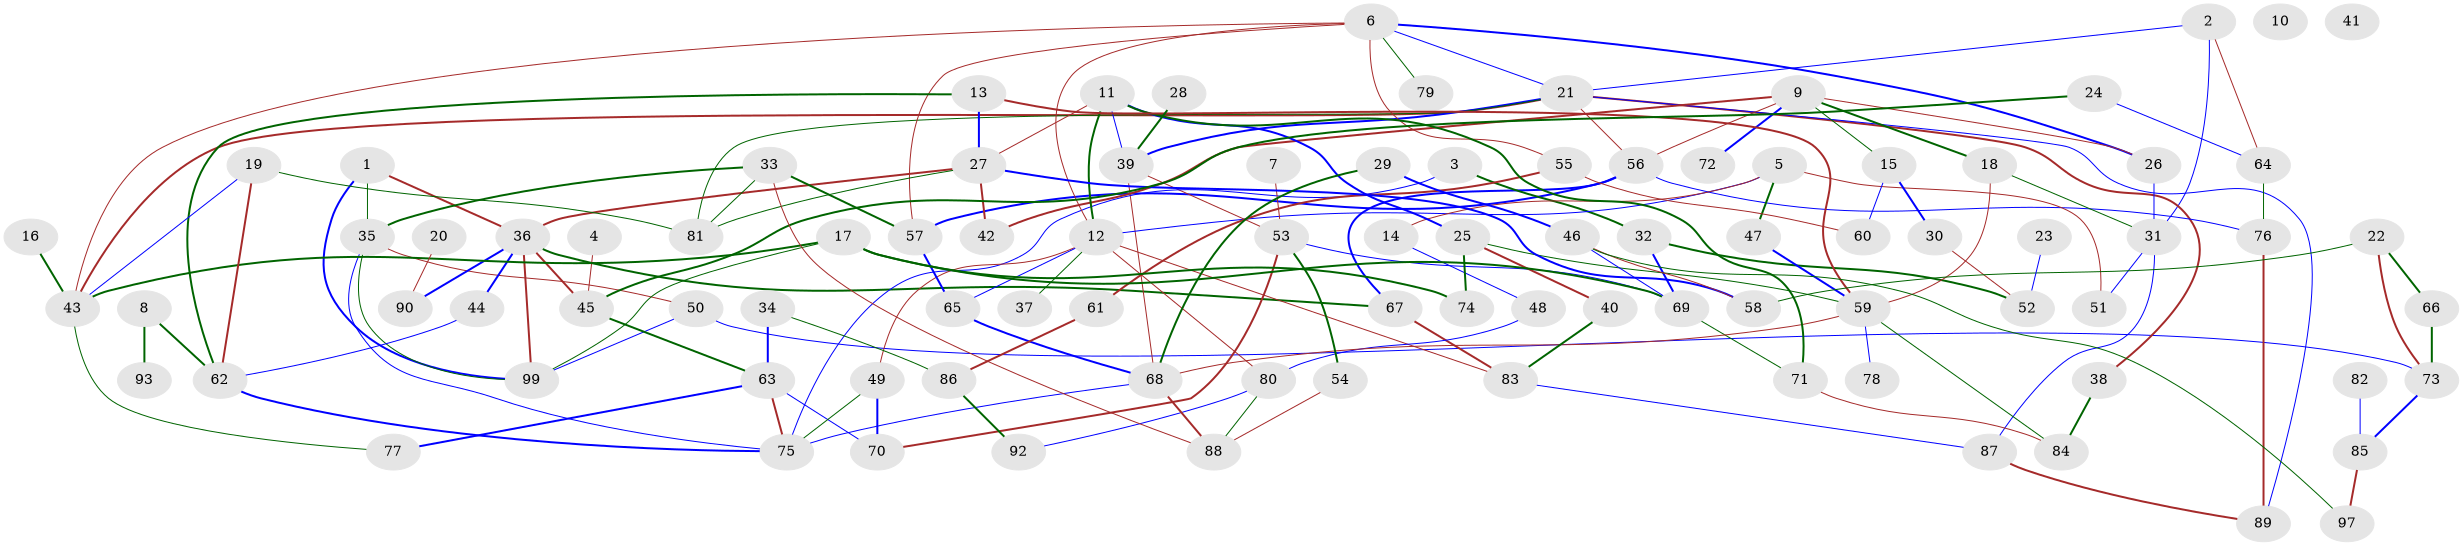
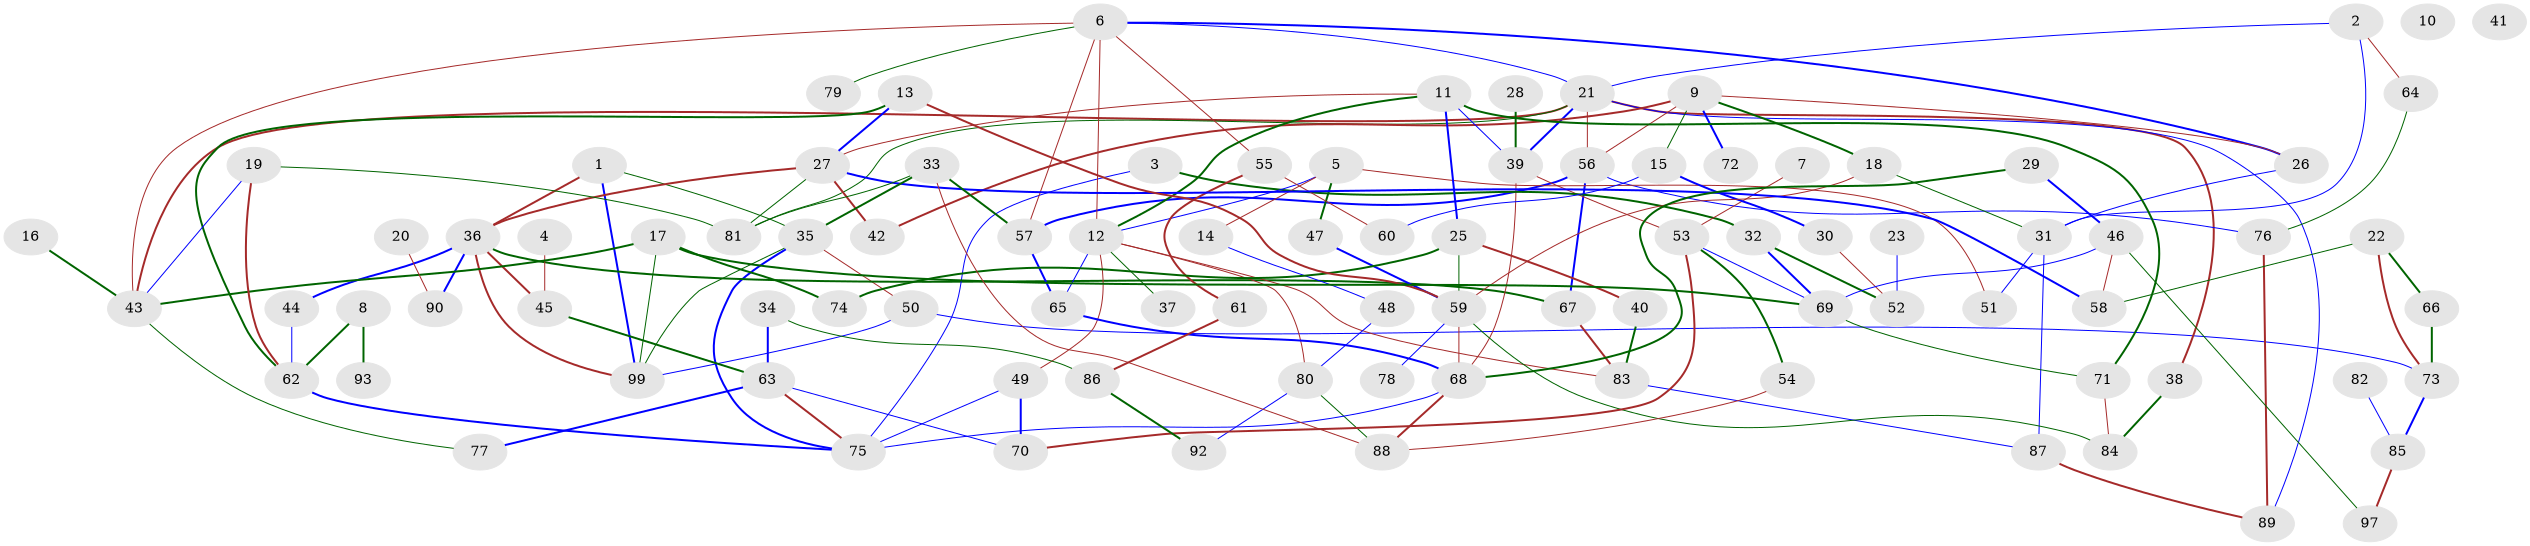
node "24": removed
edge "35" -- "75": style solid -> bold
edge "49" -- "75": color darkgreen -> blue
